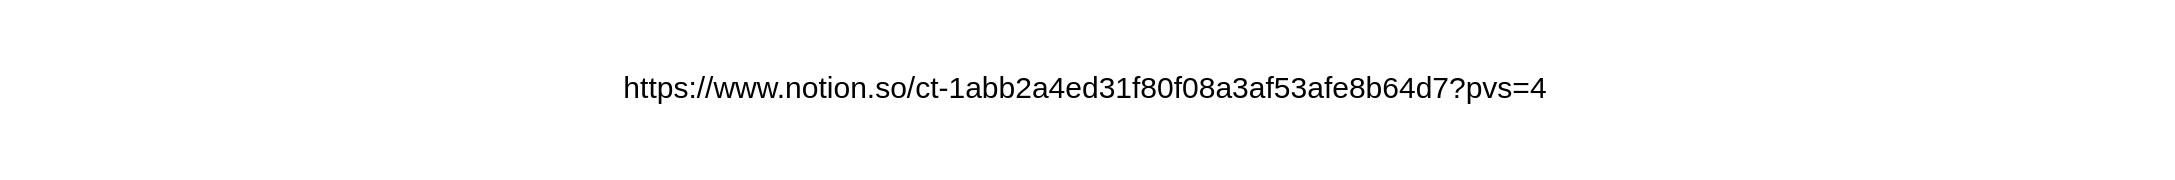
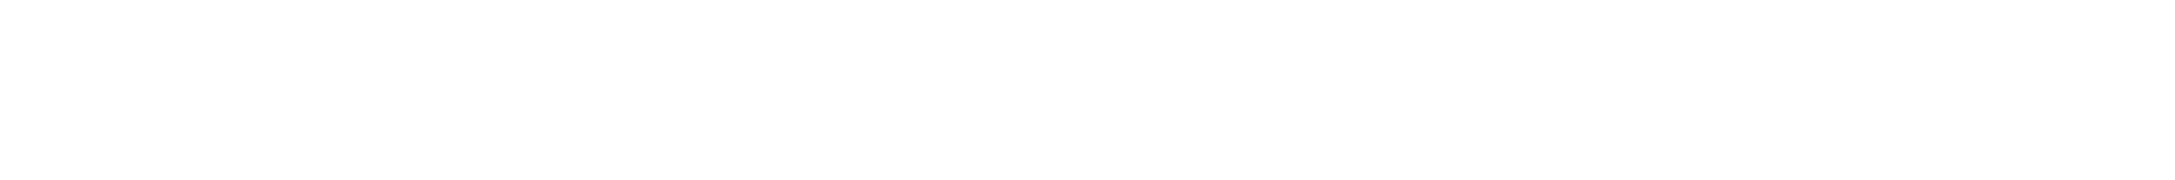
node "https://www.notion.so/ct-1abb2a4ed31f80f08a3af53afe8b64d7?pvs=4": removed
